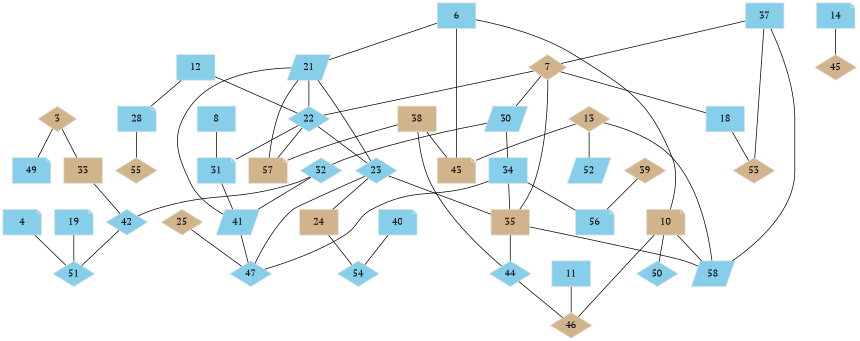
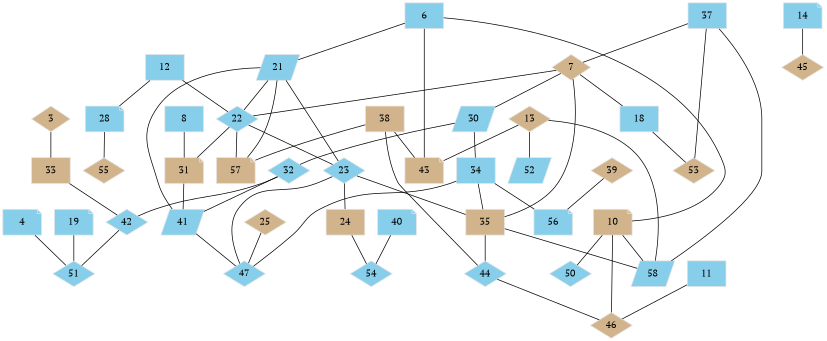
node "49": removed
node "31": fillcolor skyblue -> tan
